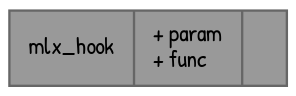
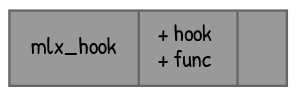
node "mlx_hook": text "+ param" -> "+ hook"
